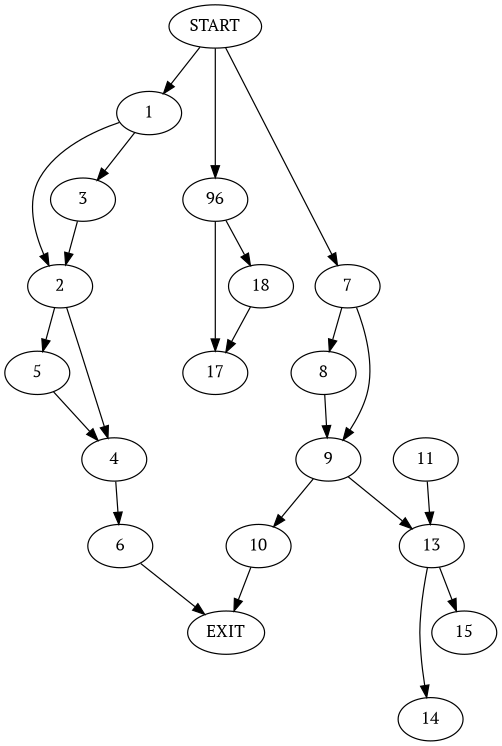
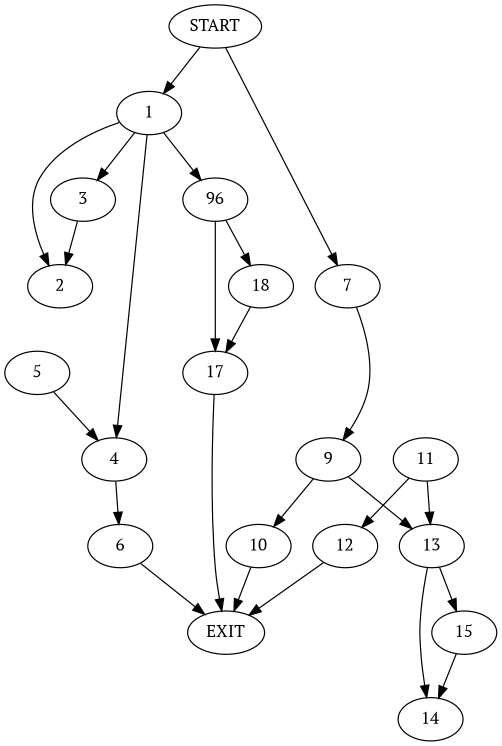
edge "START" -> "96": now "1" -> "96"
edge "2" -> "5": removed
edge "2" -> "4": now "1" -> "4"
node "8": removed
edge "17" -> "EXIT": added
node "12": added
edge "15" -> "14": added
